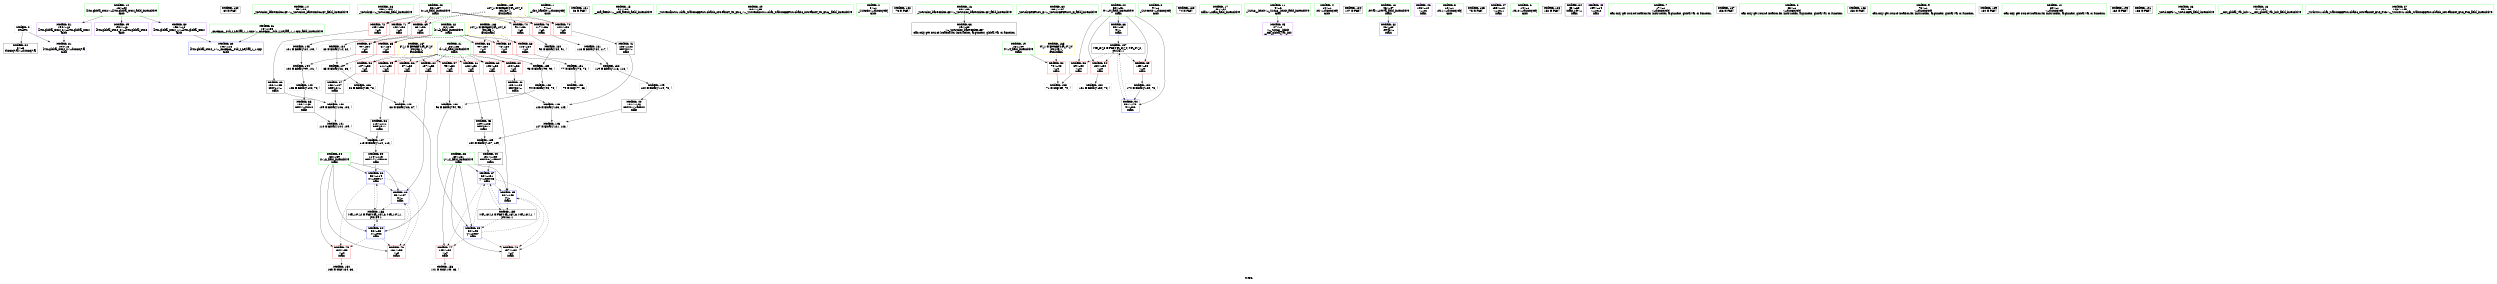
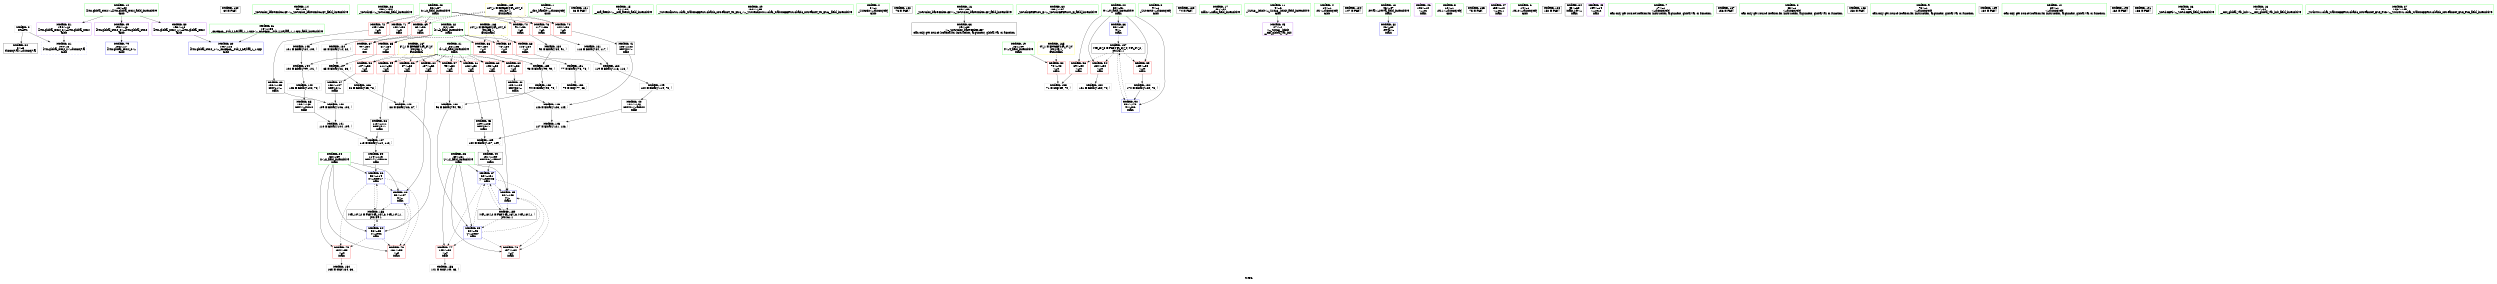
node "NodeID: 79": added
node "NodeID: 67": text "main" -> "cxx"
edge "NodeID: 21" -> "NodeID: 57": added
